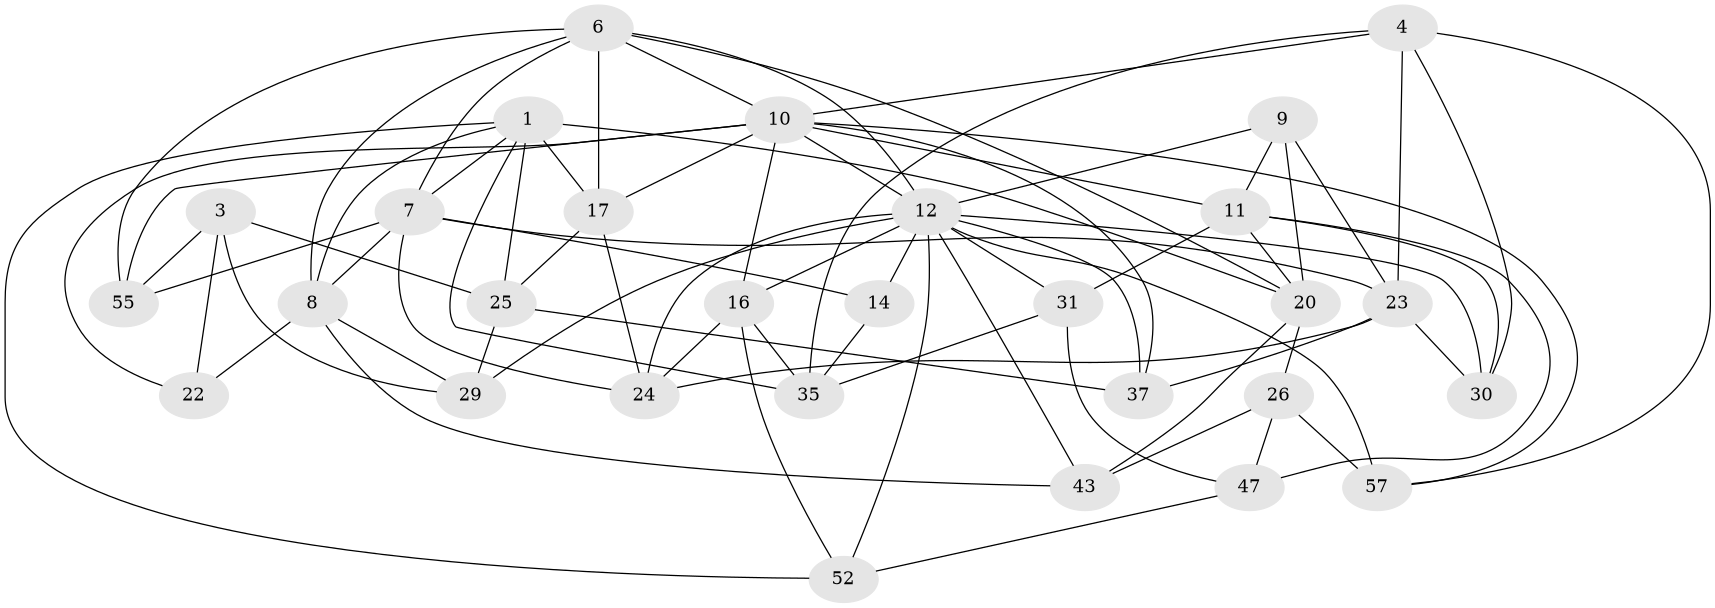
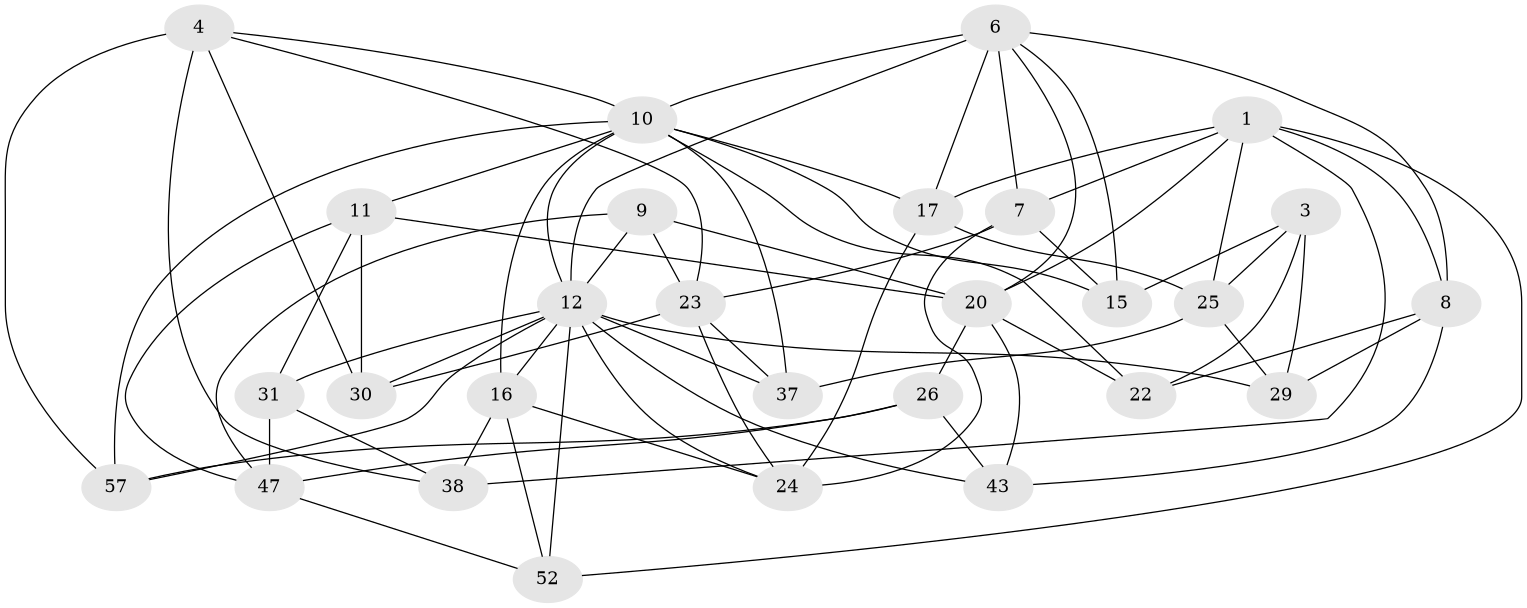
edge "9" -- "11": now "9" -- "47"
edge "7" -- "8": removed
node "55": label "55" -> "15"
node "14": removed
edge "20" -- "22": added
node "35": label "35" -> "38"
